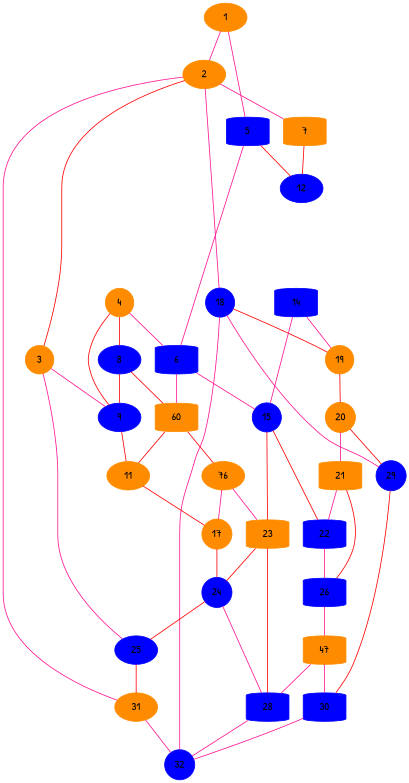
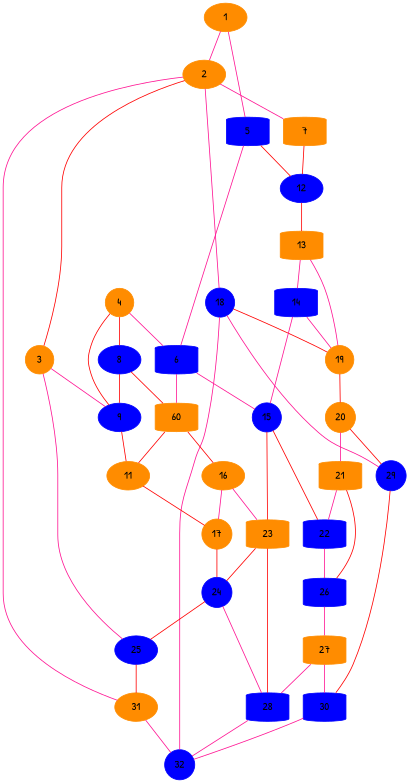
node "13": added
node "76": label "76" -> "16"
node "47": label "47" -> "27"
